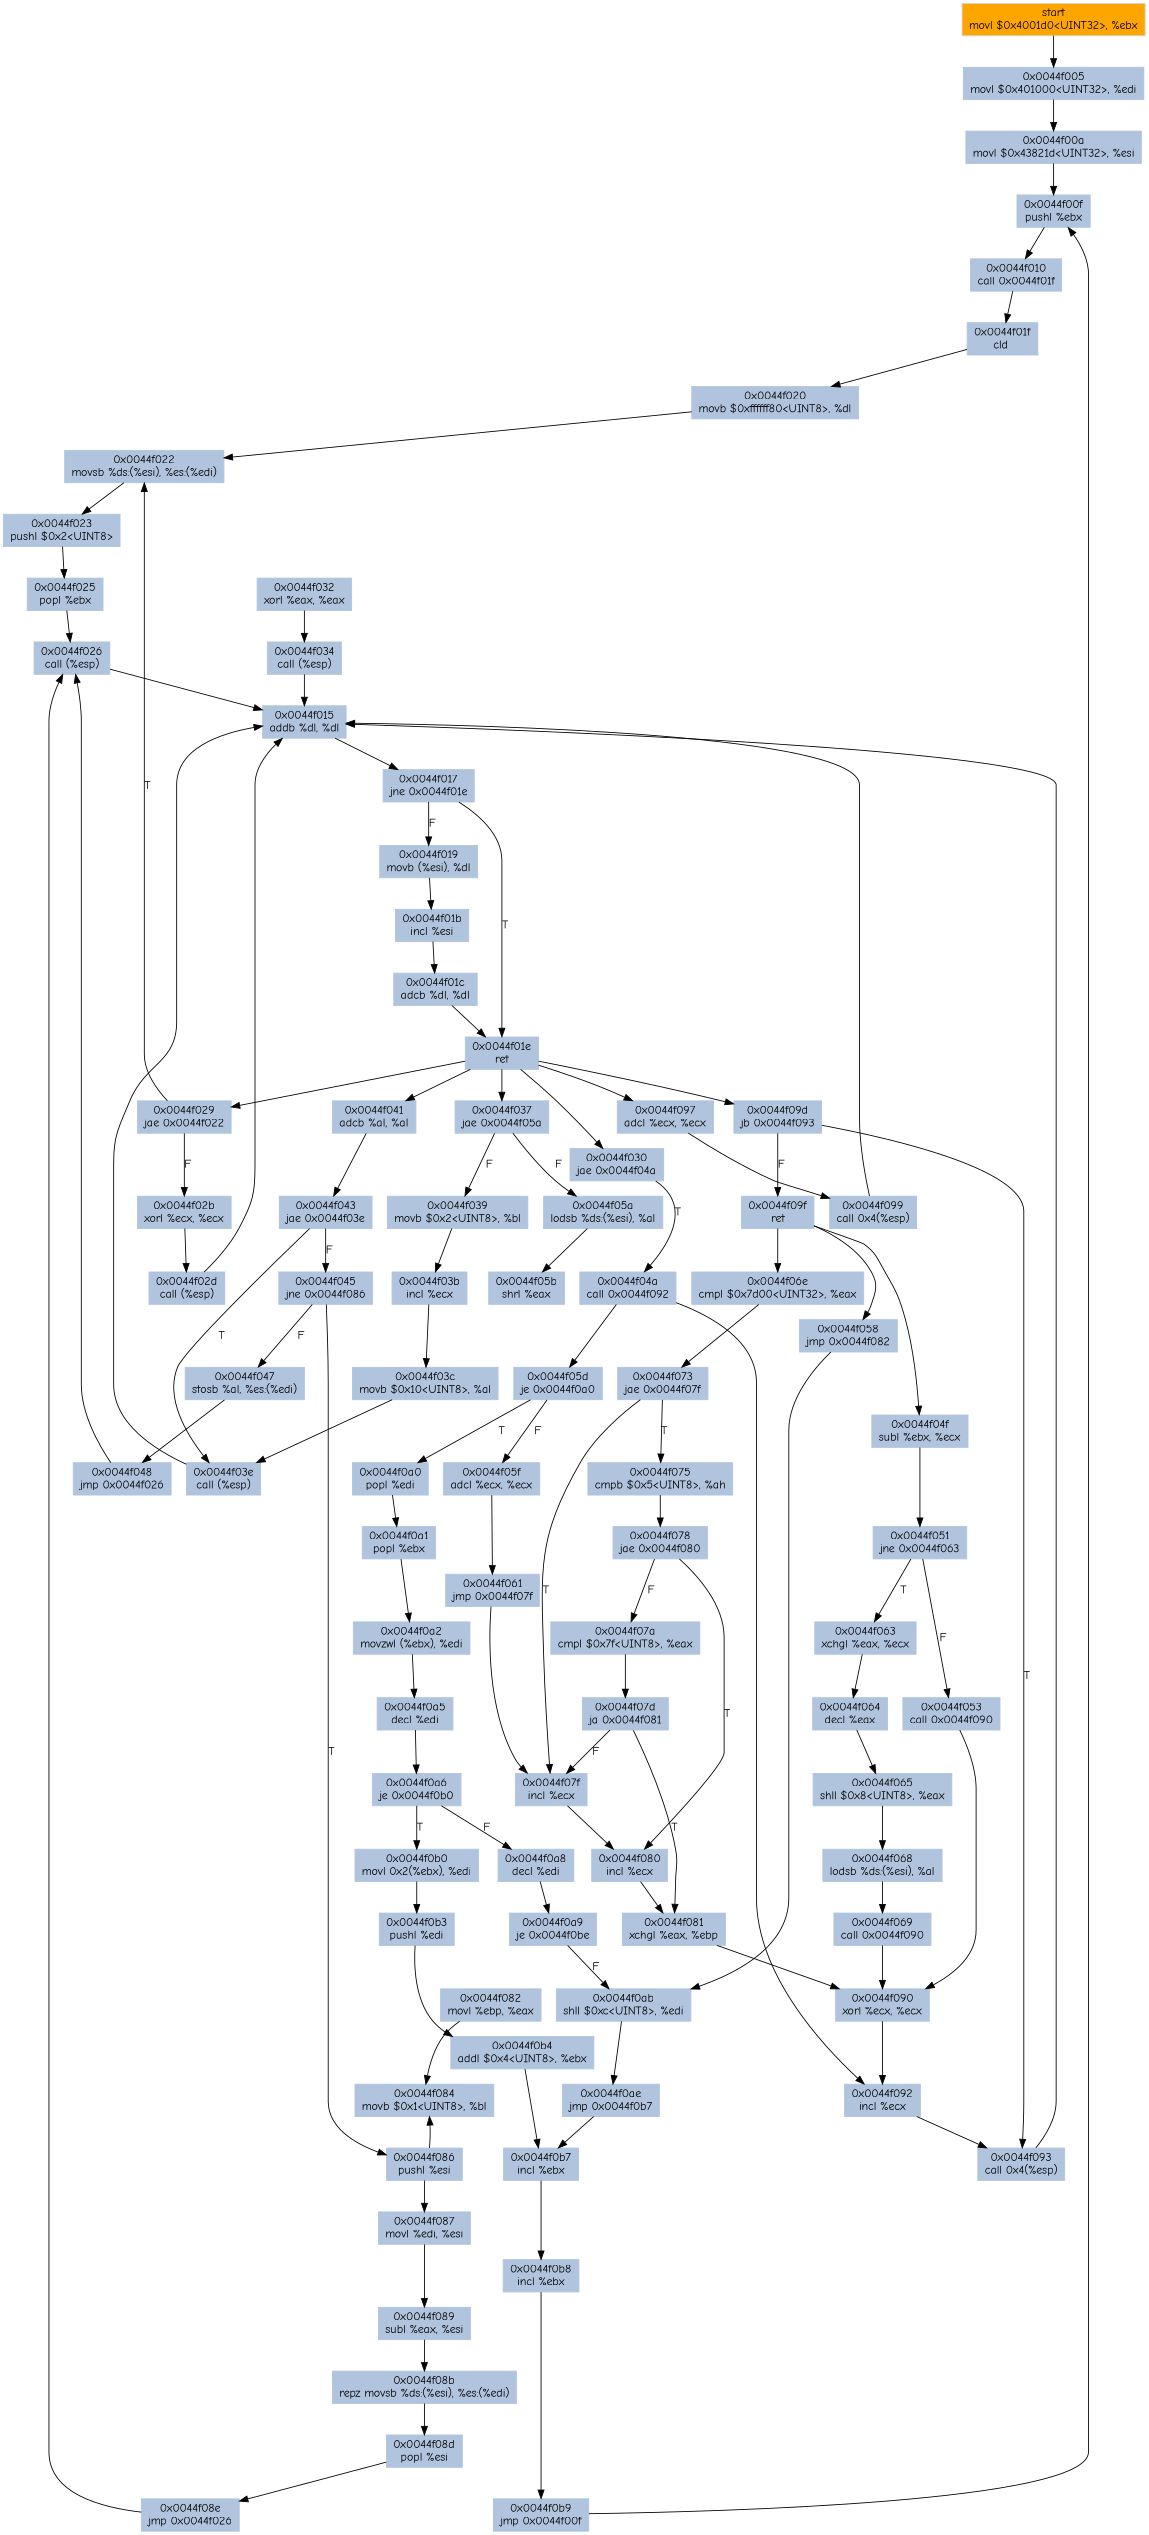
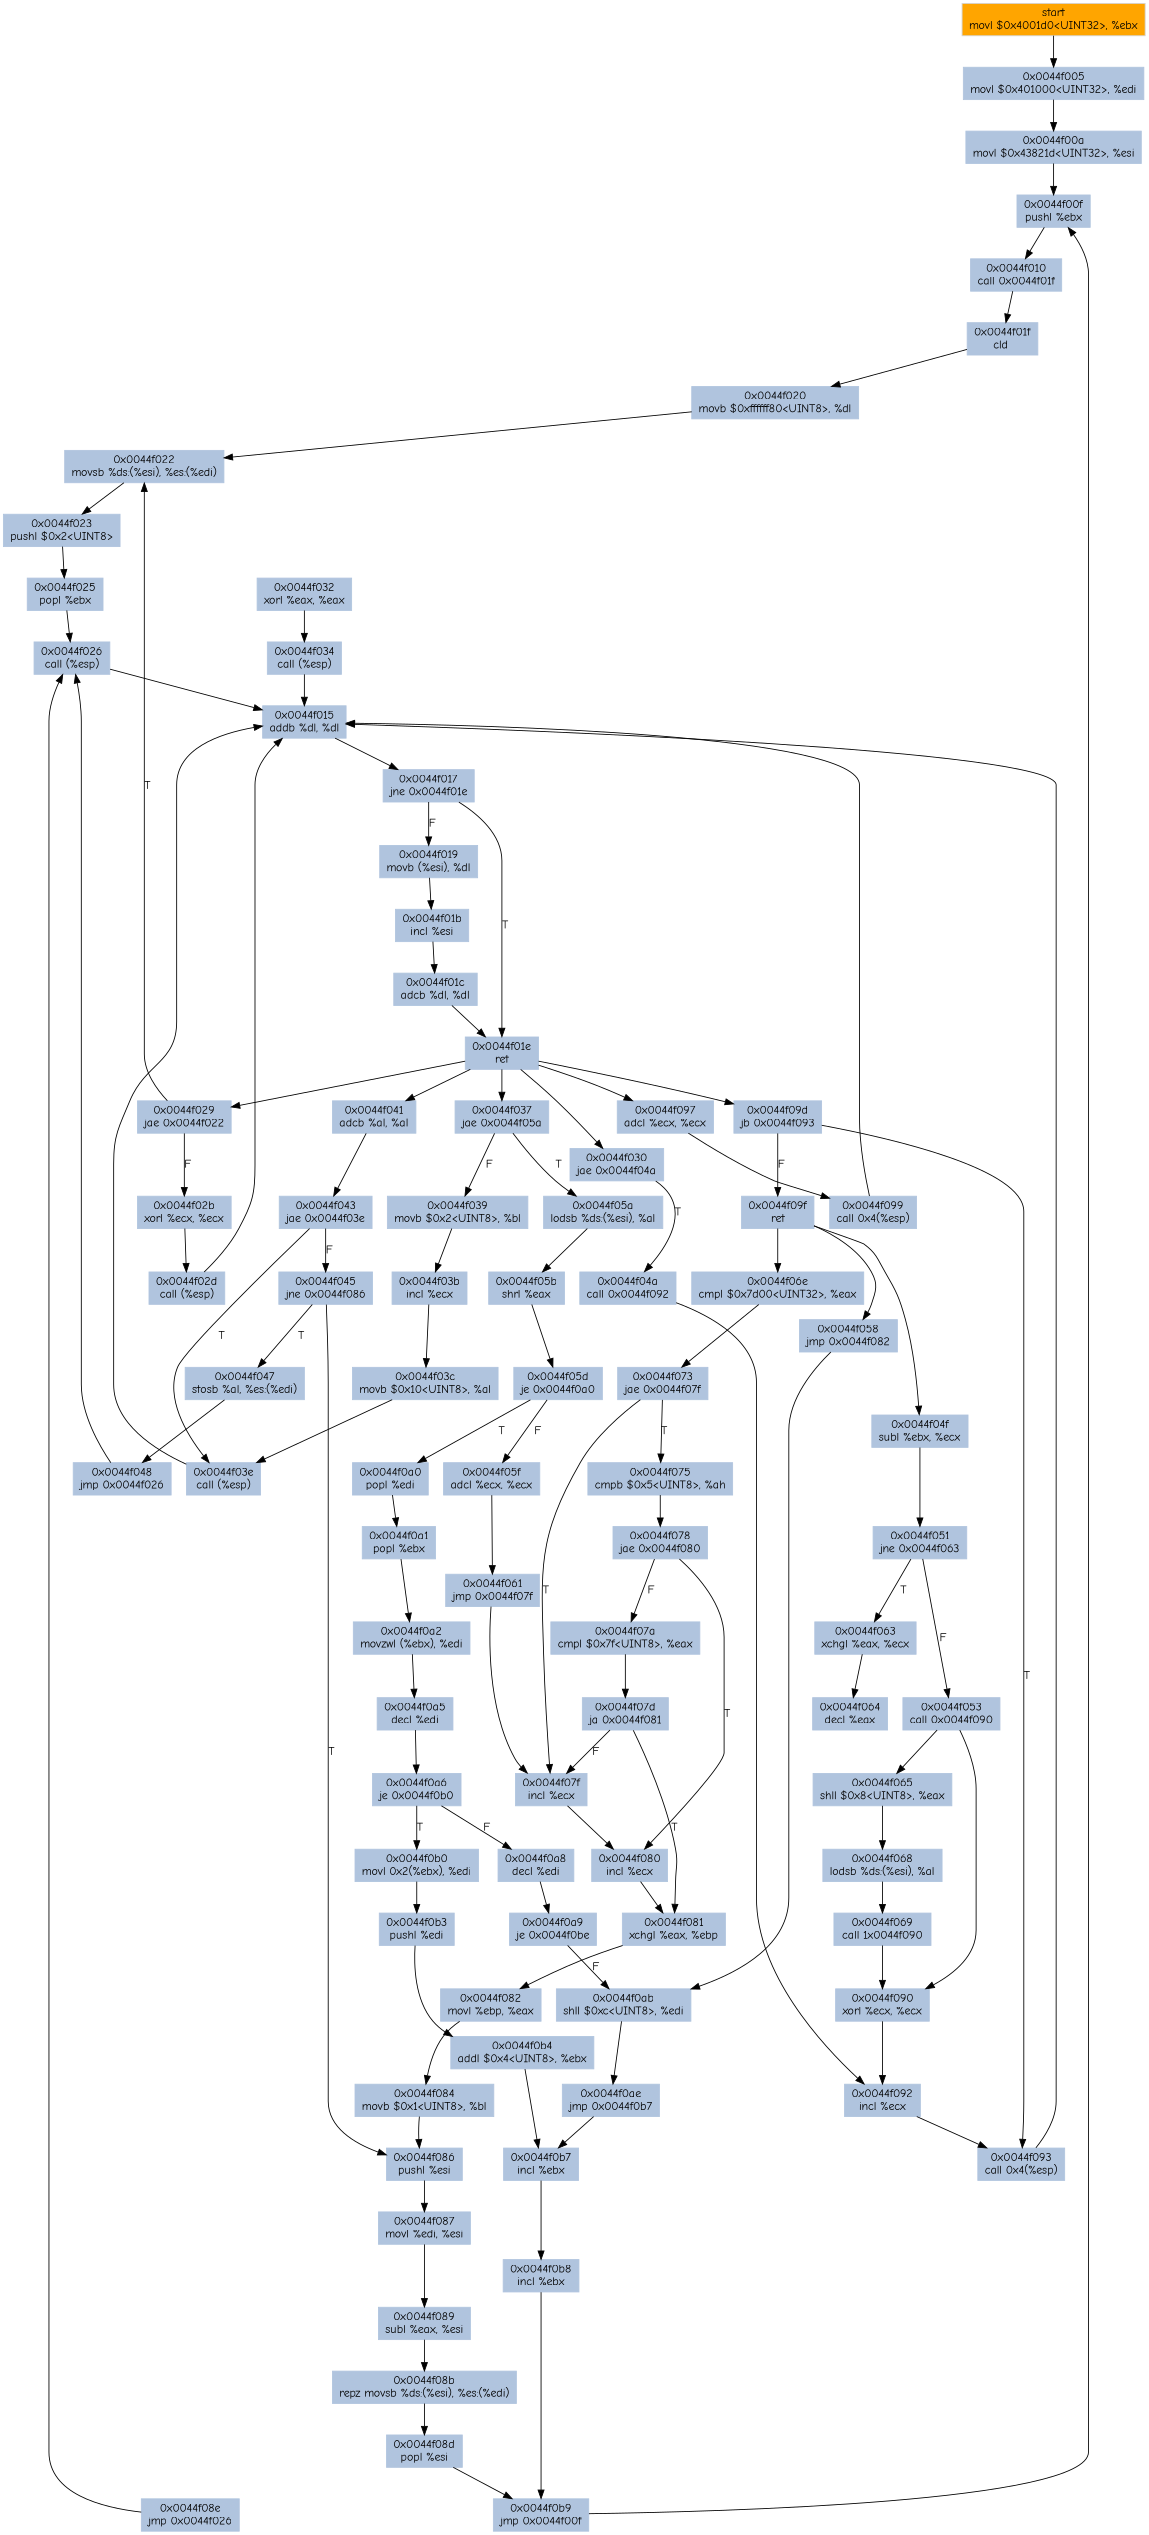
edge "0x0044f037 jae 0x0044f05a" -> "0x0044f05a lodsb %ds:(%esi), %al": label "F" -> "T"
edge "0x0044f04a call 0x0044f092" -> "0x0044f05d je 0x0044f0a0": now "0x0044f05b shrl %eax" -> "0x0044f05d je 0x0044f0a0"
edge "0x0044f045 jne 0x0044f086" -> "0x0044f047 stosb %al, %es:(%edi)": label "F" -> "T"
edge "0x0044f064 decl %eax" -> "0x0044f065 shll $0x8<UINT8>, %eax": now "0x0044f053 call 0x0044f090" -> "0x0044f065 shll $0x8<UINT8>, %eax"
node "0x0044f069 call 0x0044f090": label "0x0044f069 call 0x0044f090" -> "0x0044f069 call 1x0044f090"
edge "0x0044f081 xchgl %eax, %ebp" -> "0x0044f090 xorl %ecx, %ecx": now "0x0044f081 xchgl %eax, %ebp" -> "0x0044f082 movl %ebp, %eax"
edge "0x0044f086 pushl %esi" -> "0x0044f084 movb $0x1<UINT8>, %bl": reversed
edge "0x0044f08d popl %esi" -> "0x0044f08e jmp 0x0044f026": now "0x0044f08d popl %esi" -> "0x0044f0b9 jmp 0x0044f00f"
